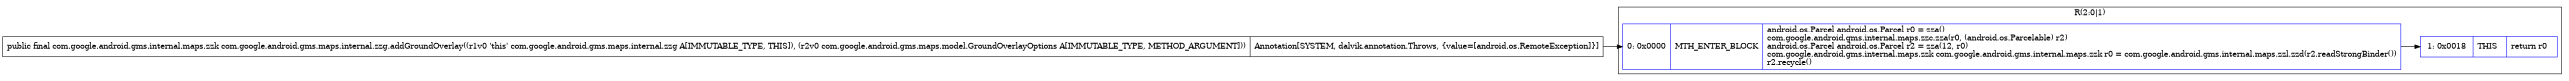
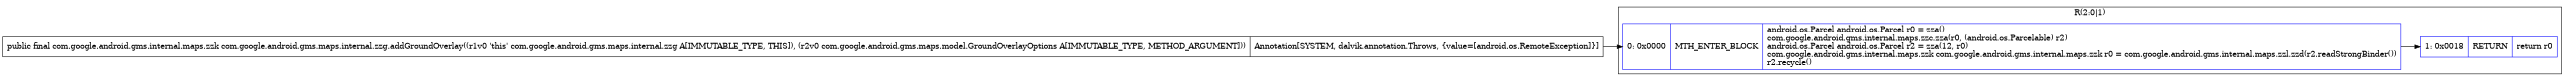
node "1: 0x0018": text "THIS" -> "RETURN"
